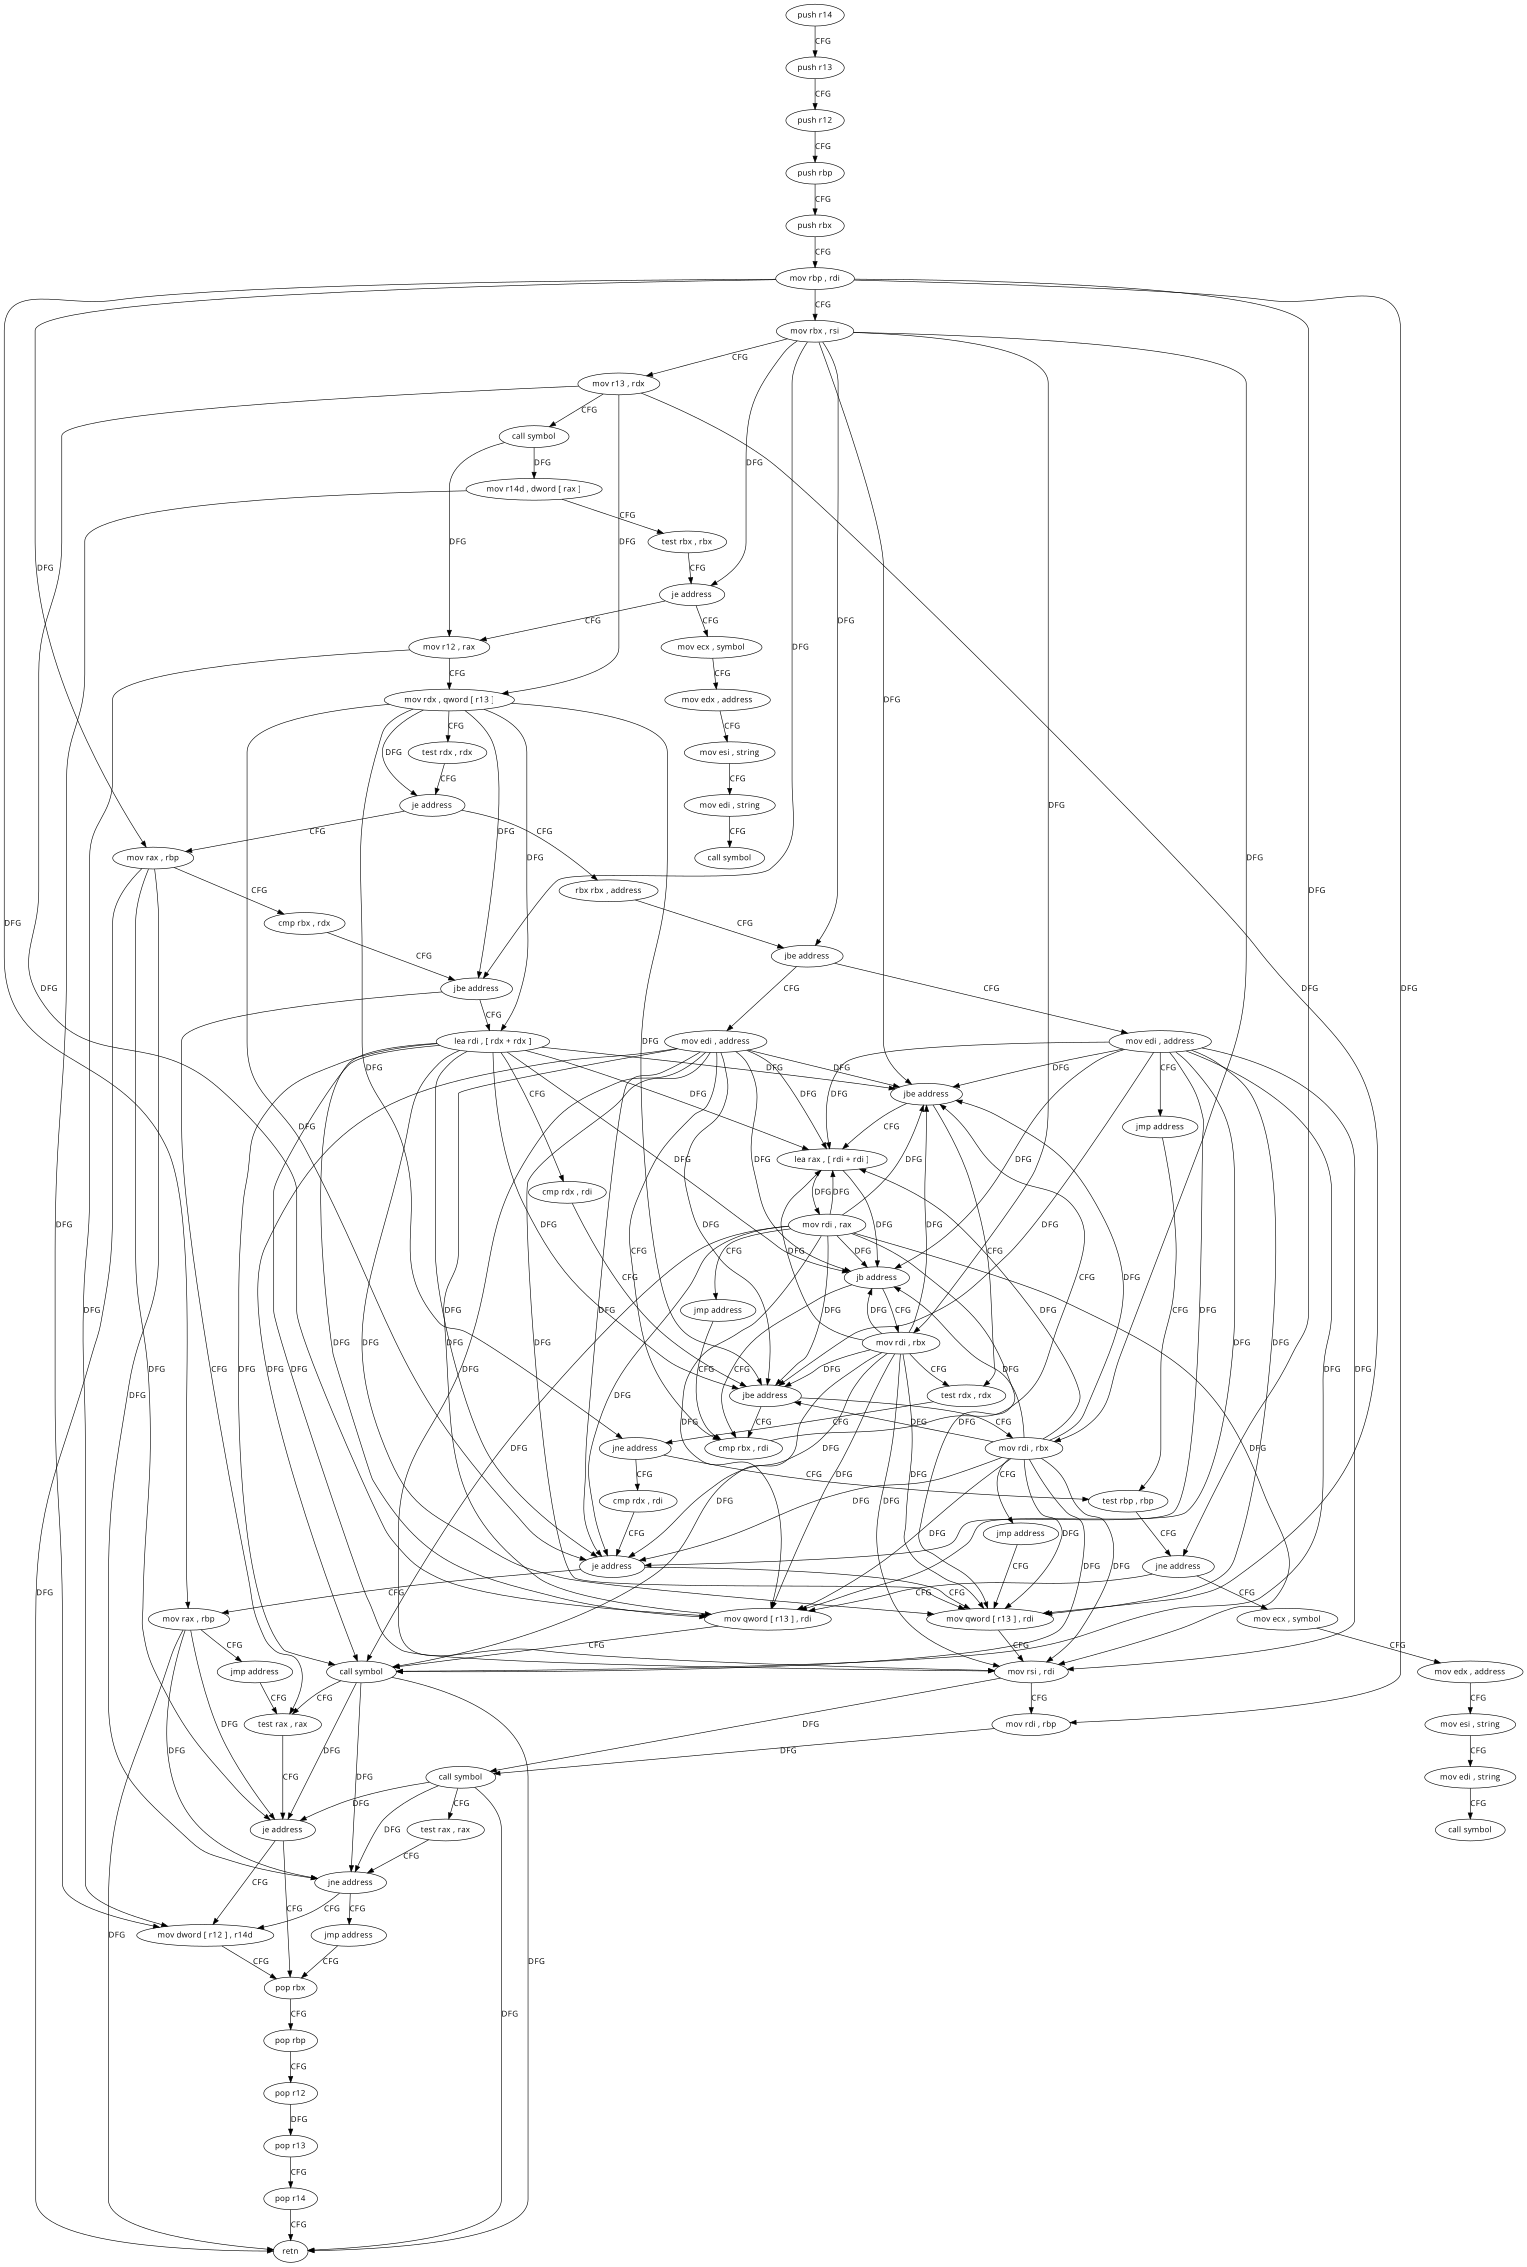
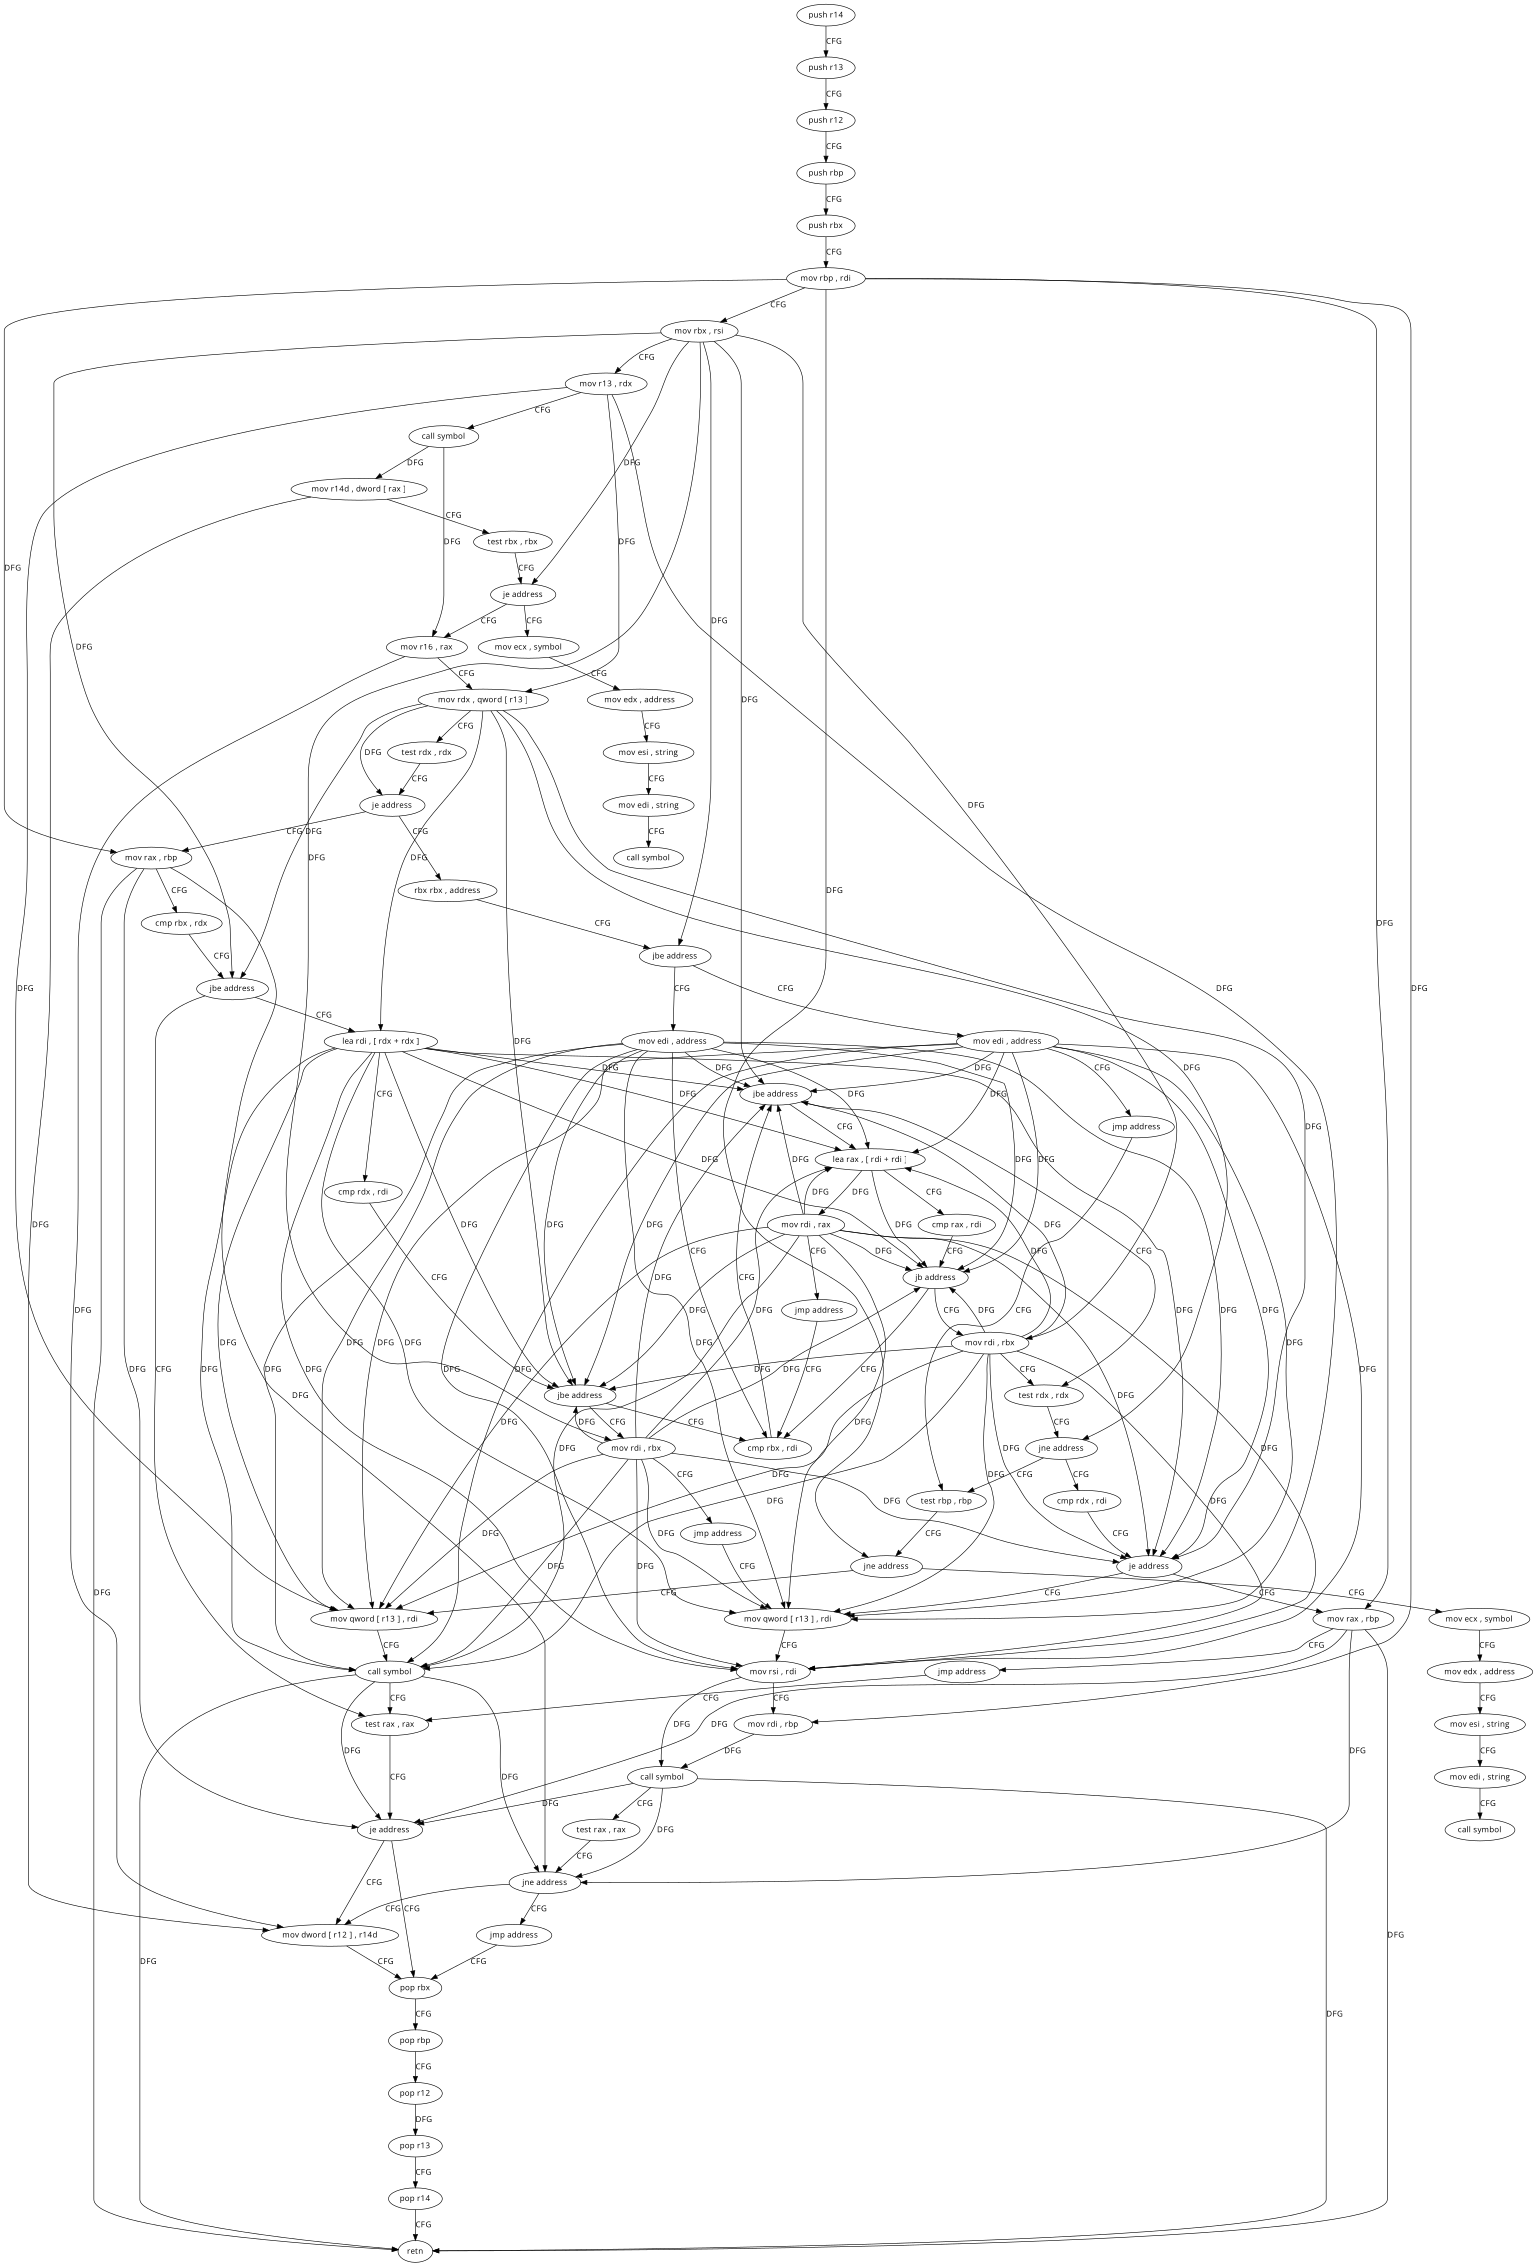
node "mov r12 , rax": label "mov r12 , rax" -> "mov r16 , rax"
node "cmp rax , rdi": added
